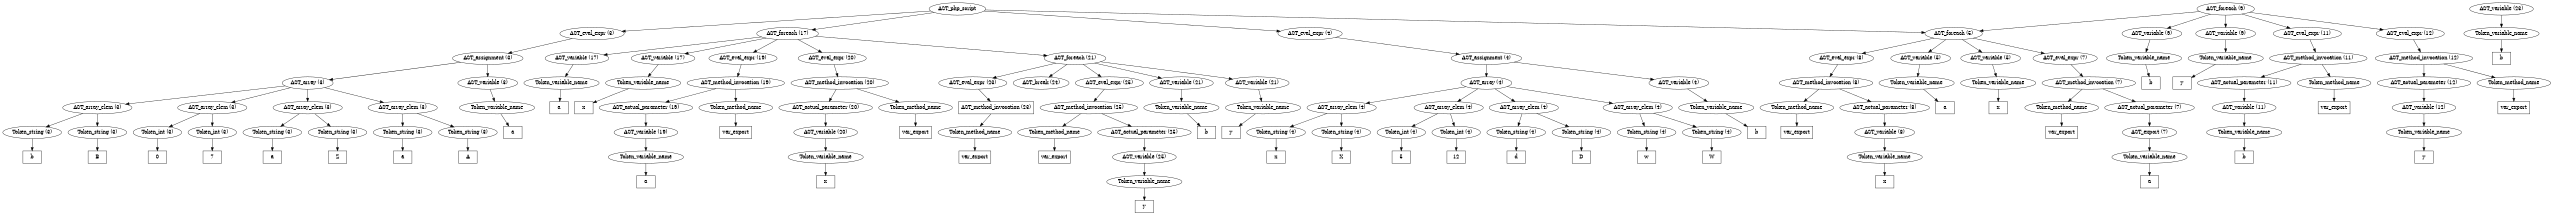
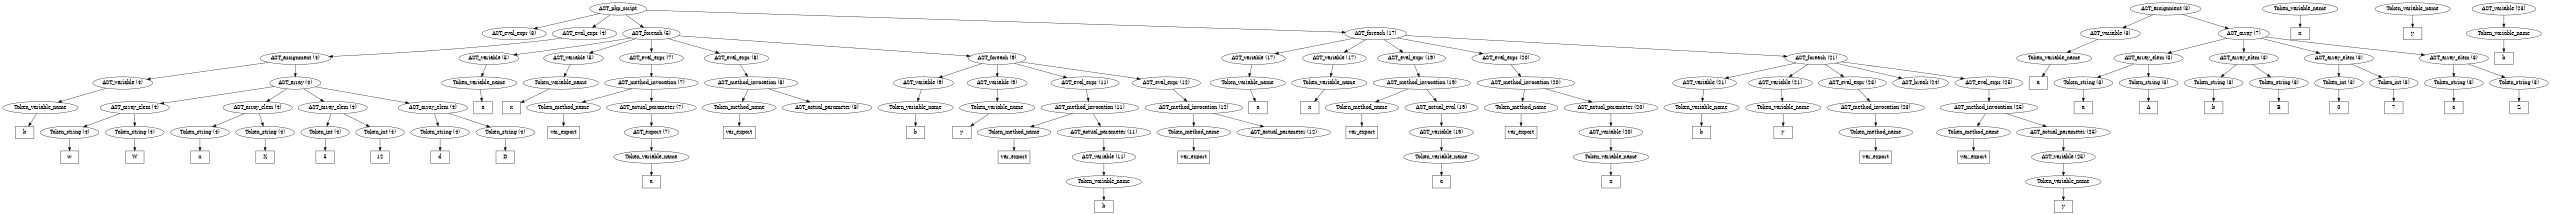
edge "AST_foreach (9)" -> "AST_foreach (5)": reversed
edge "AST_eval_expr (3)" -> "AST_assignment (3)": removed
node "AST_array (3)": label "AST_array (3)" -> "AST_array (7)"
node "AST_actual_parameter (19)": label "AST_actual_parameter (19)" -> "AST_actual_eval (19)"
node "AST_method_invocation (23)": shape box -> ellipse
node "AST_variable (12)": removed
node "AST_variable (8)": removed
